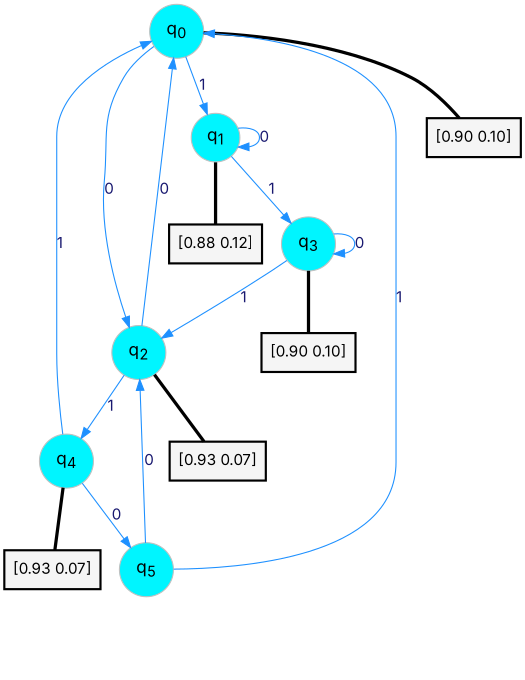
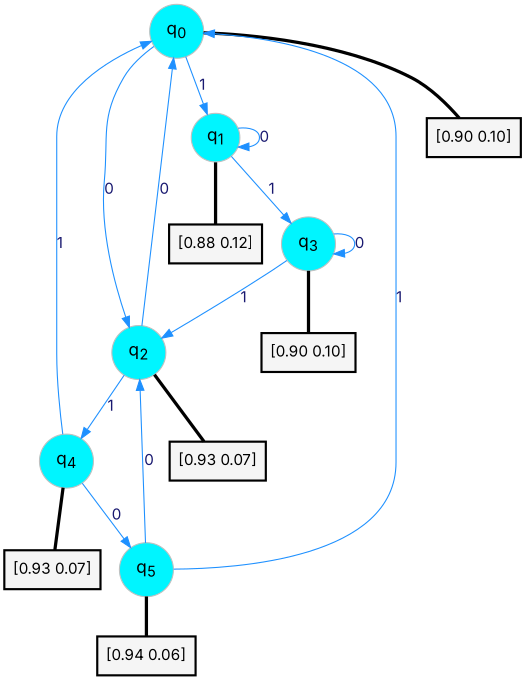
node "[0.94 0.06]": added
